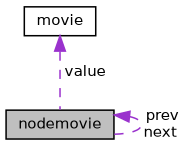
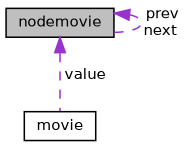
edge "nodemovie" -> "movie": reversed
